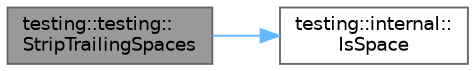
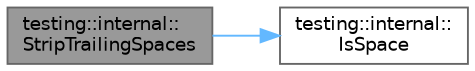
node "testing::testing:: StripTrailingSpaces": label "testing::testing:: StripTrailingSpaces" -> "testing::internal:: StripTrailingSpaces"
